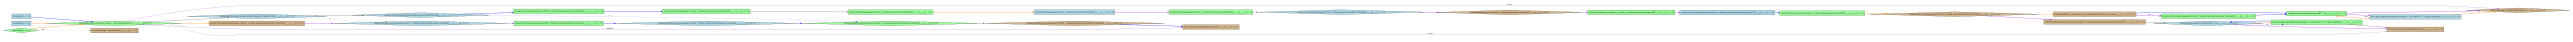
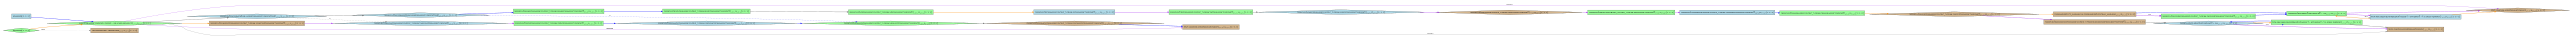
node "getMappers['0', '0', '1']": removed
